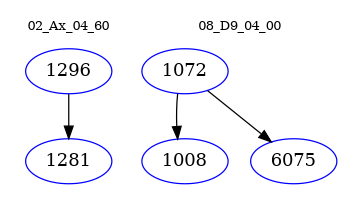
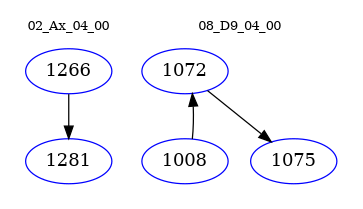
cluster "02_Ax_04_60": label "02_Ax_04_60" -> "02_Ax_04_00"
node "1296": label "1296" -> "1266"
edge "1072" -> "1008": reversed
node "6075": label "6075" -> "1075"
